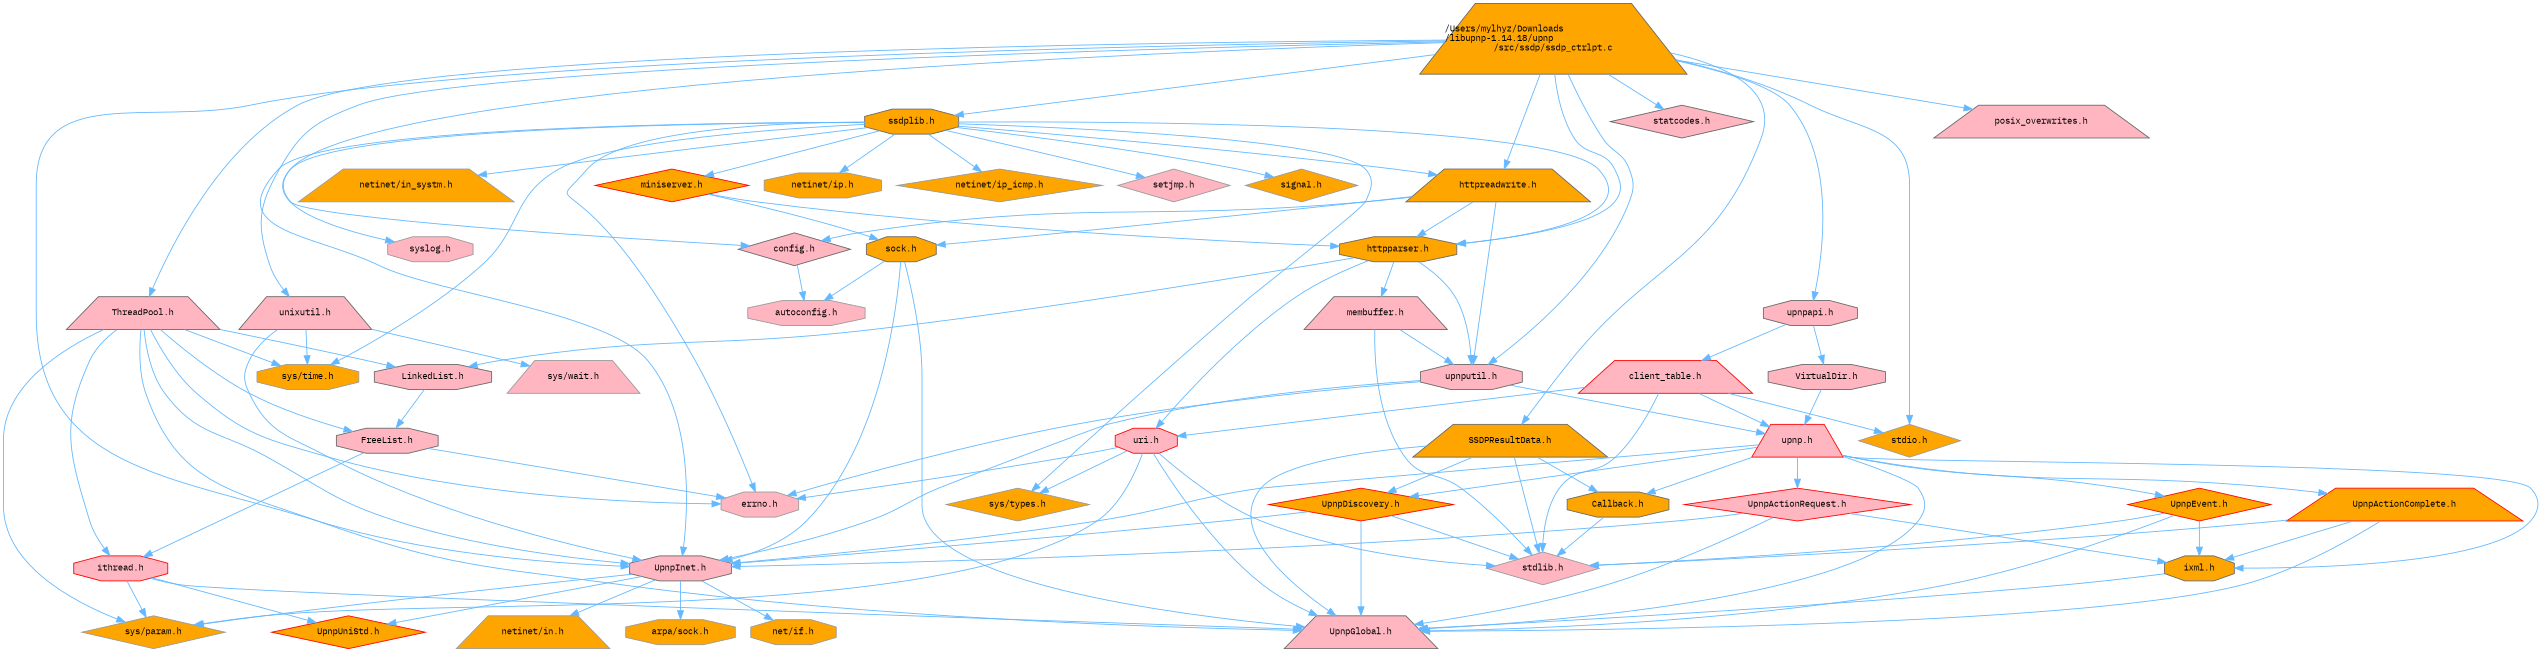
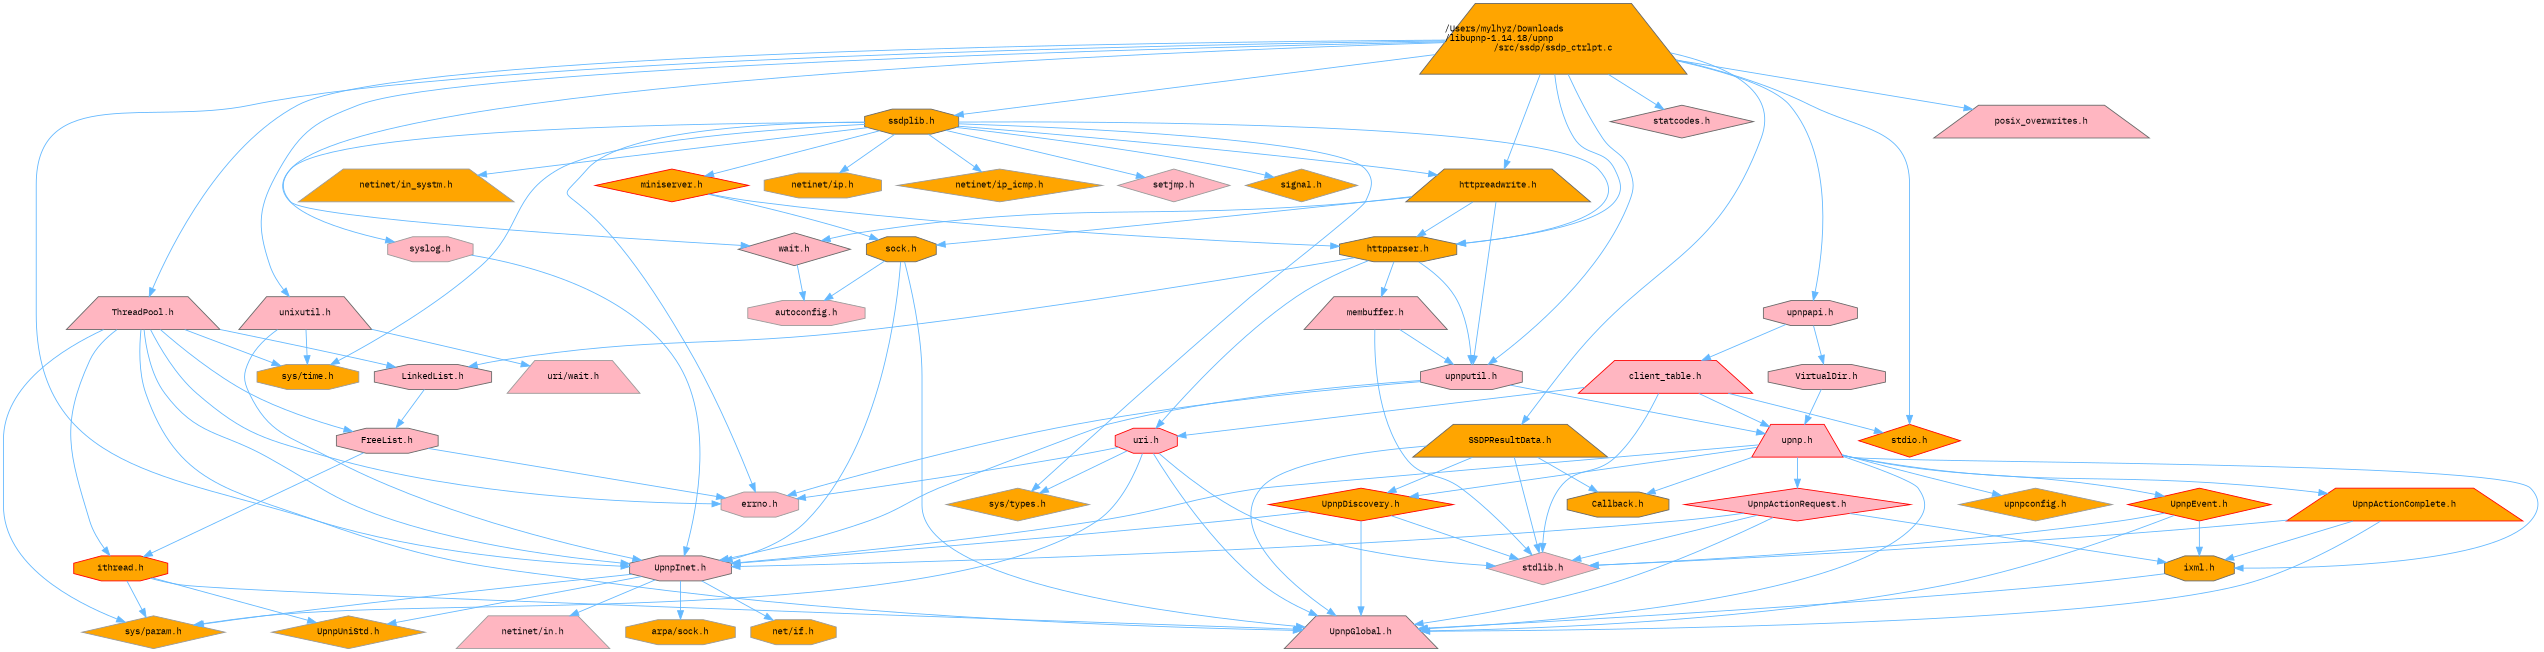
edge "ssdplib.h" -> "UpnpInet.h": now "syslog.h" -> "UpnpInet.h"
node "config.h": label "config.h" -> "wait.h"
node "sys/wait.h": label "sys/wait.h" -> "uri/wait.h"
node "stdio.h": color grey60 -> red
node "upnpconfig.h": added
edge "Callback.h" -> "stdlib.h": now "UpnpActionRequest.h" -> "stdlib.h"
node "ithread.h": fillcolor lightpink -> orange
node "UpnpUniStd.h": color red -> grey60
node "netinet/in.h": fillcolor orange -> lightpink
